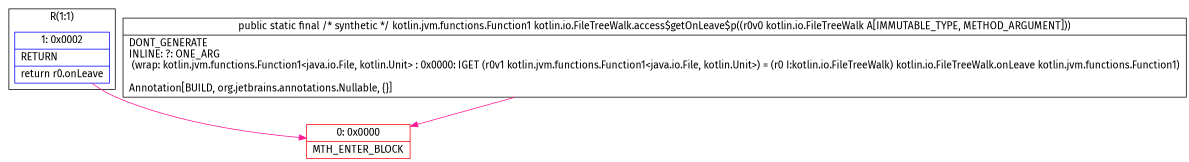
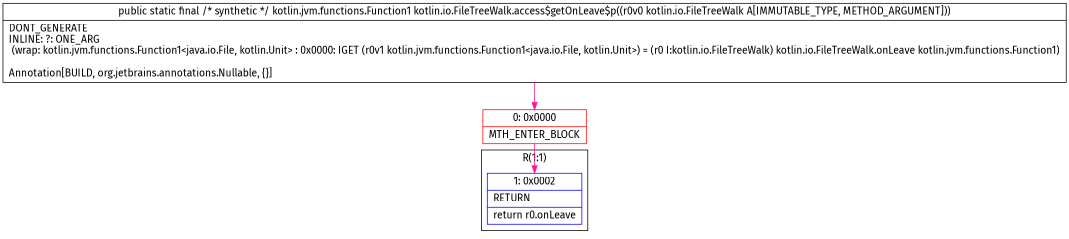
edge "1: 0x0002" -> "0: 0x0000": reversed
